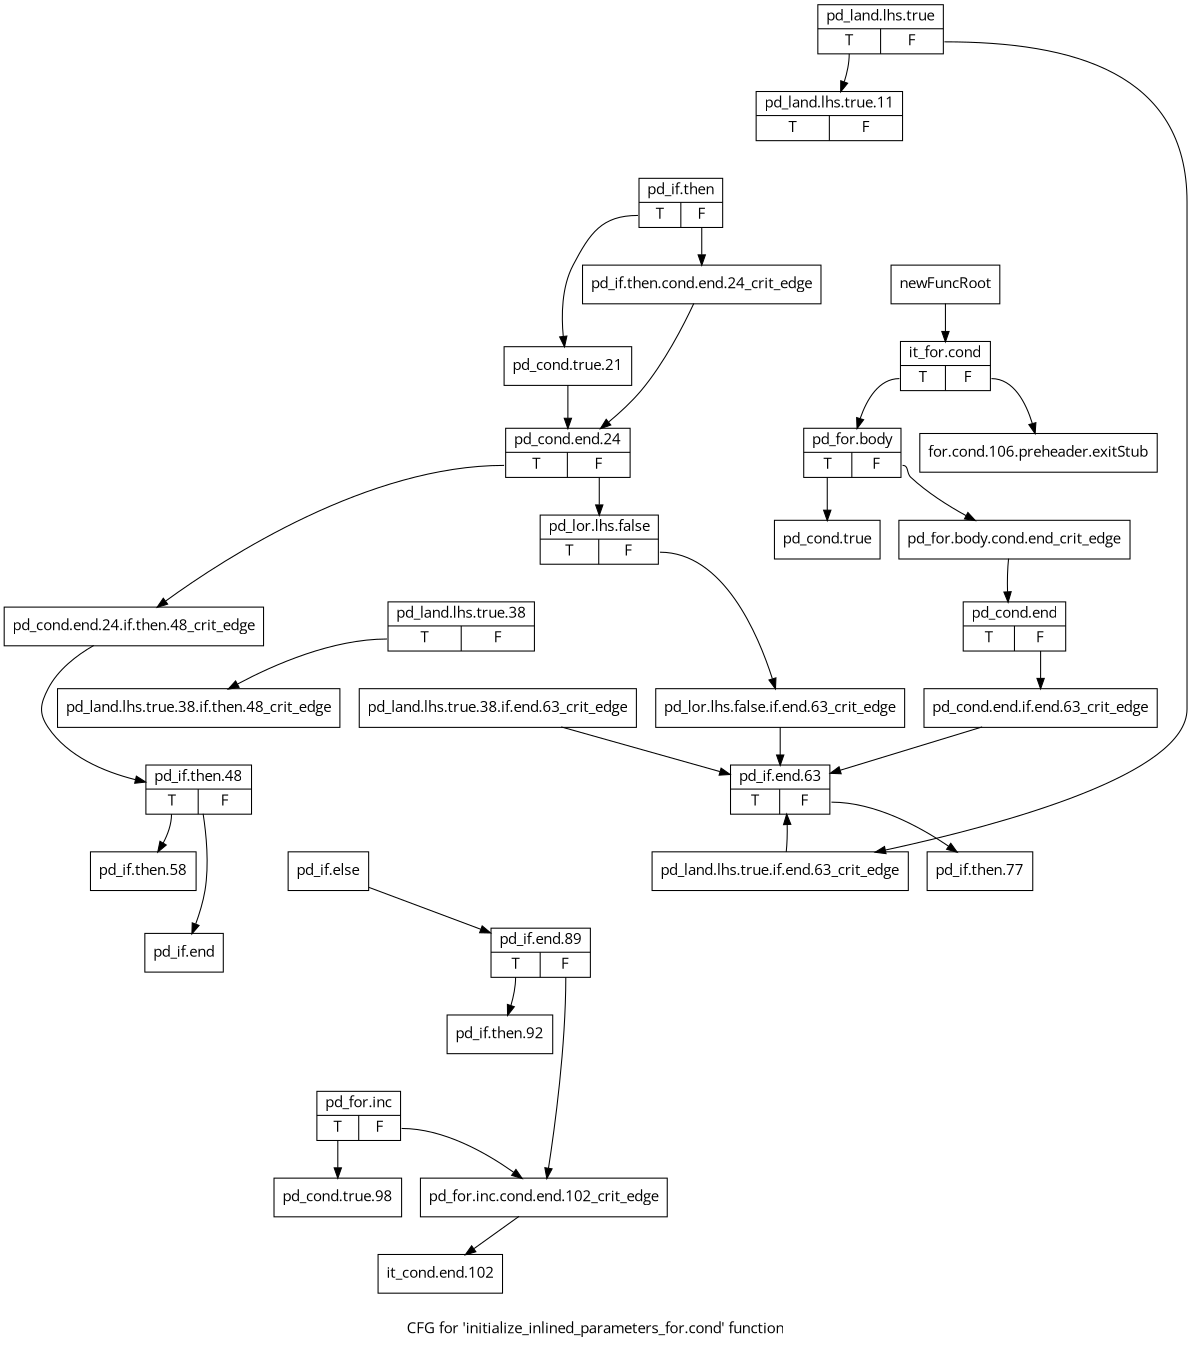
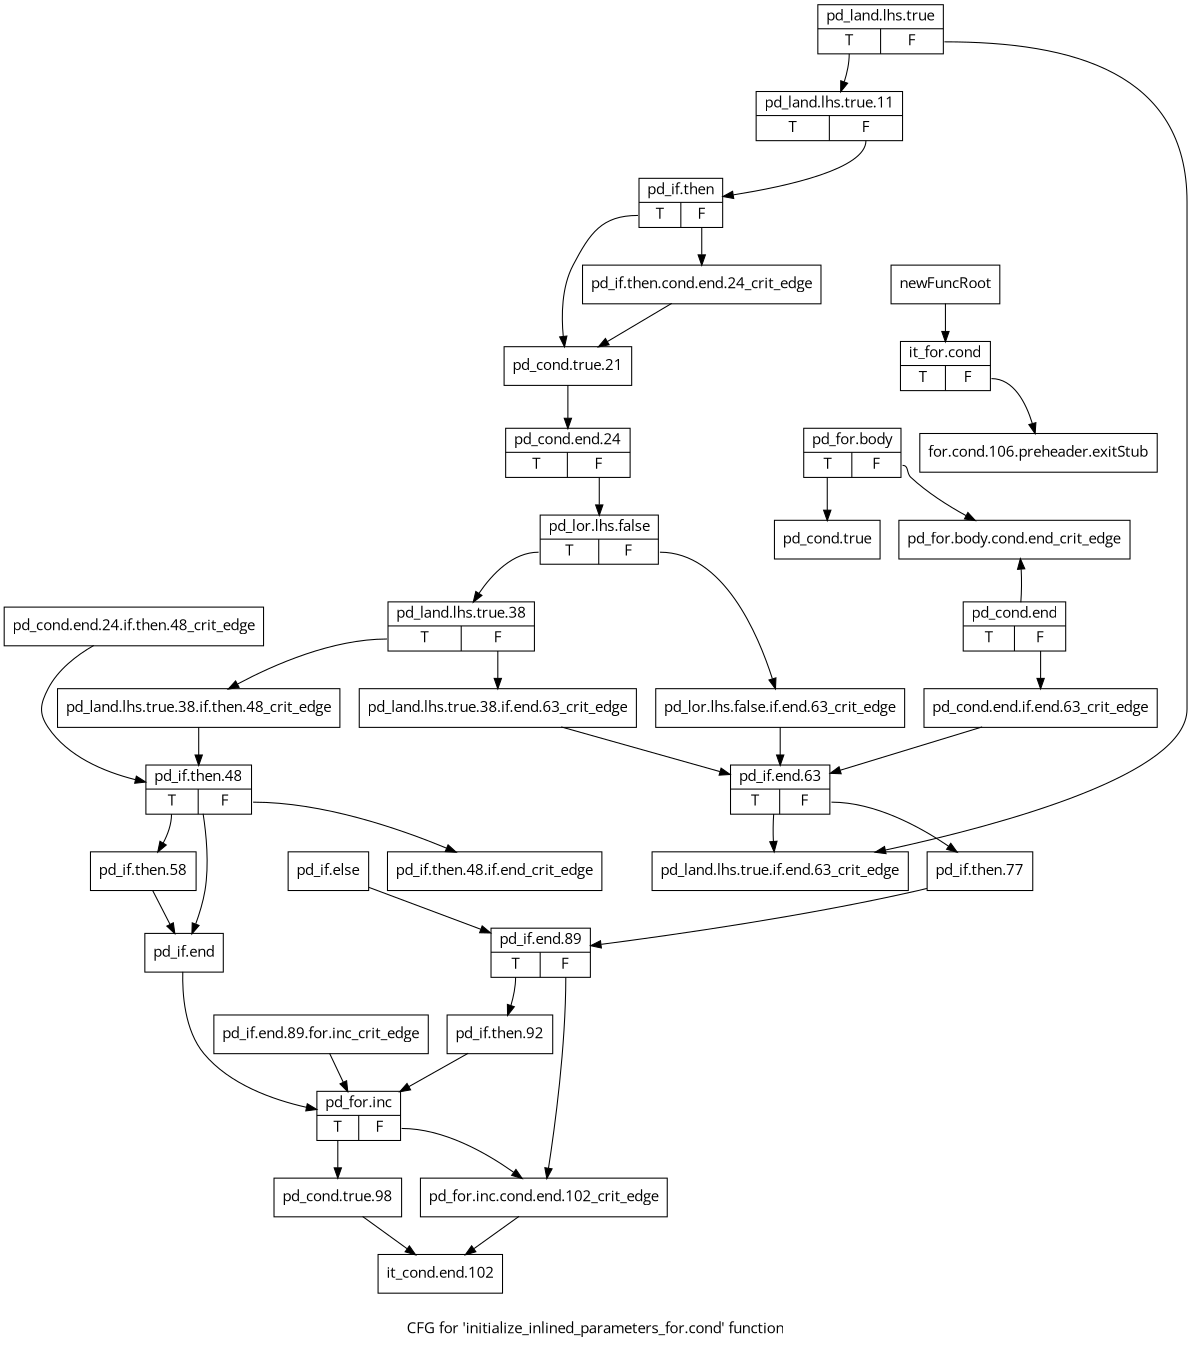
edge "pd_land.lhs.true.11" -> "pd_if.then": added
edge "pd_if.then.cond.end.24_crit_edge" -> "pd_cond.end.24": now "pd_if.then.cond.end.24_crit_edge" -> "pd_cond.true.21"
edge "it_for.cond" -> "pd_for.body": removed
edge "pd_cond.end.24" -> "pd_cond.end.24.if.then.48_crit_edge": removed
edge "pd_lor.lhs.false" -> "pd_land.lhs.true.38": added
edge "pd_for.body.cond.end_crit_edge" -> "pd_cond.end": reversed
edge "pd_land.lhs.true.38" -> "pd_land.lhs.true.38.if.end.63_crit_edge": added
edge "pd_land.lhs.true.38.if.then.48_crit_edge" -> "pd_if.then.48": added
edge "pd_land.lhs.true.if.end.63_crit_edge" -> "pd_if.end.63": reversed
node "pd_if.then.48.if.end_crit_edge": added
edge "pd_if.then.58" -> "pd_if.end": added
edge "pd_if.then.77" -> "pd_if.end.89": added
node "pd_if.end.89.for.inc_crit_edge": added
edge "pd_if.end" -> "pd_for.inc": added
edge "pd_if.then.92" -> "pd_for.inc": added
edge "pd_cond.true.98" -> "it_cond.end.102": added
